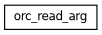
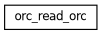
node "orc_read_arg": label "orc_read_arg" -> "orc_read_orc"
